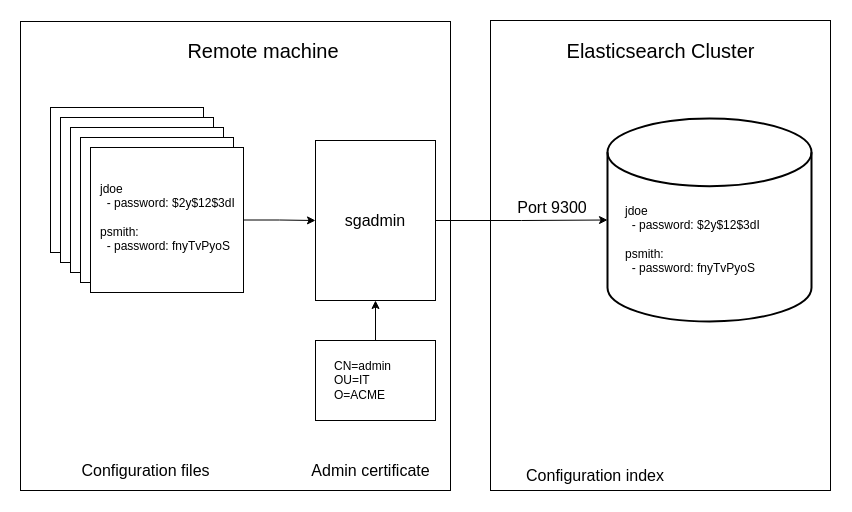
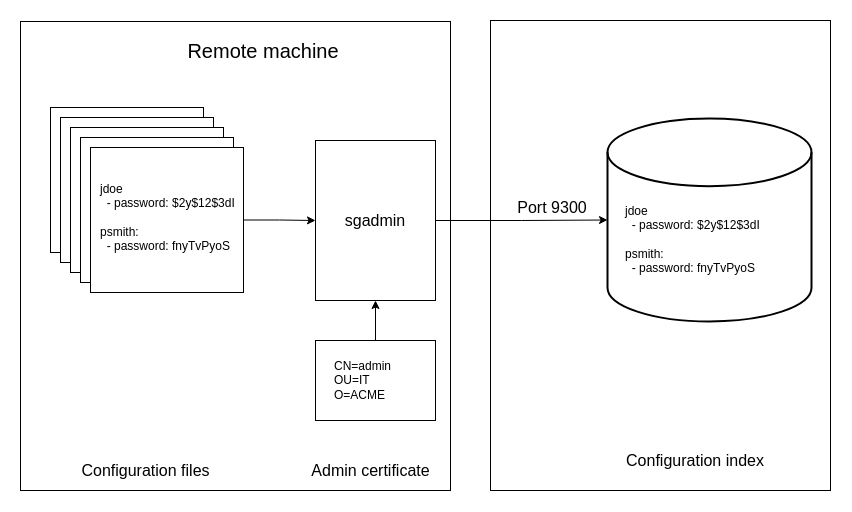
node "Elasticsearch Cluster": removed
node "Configuration index": moved (596, 476) -> (696, 461)
